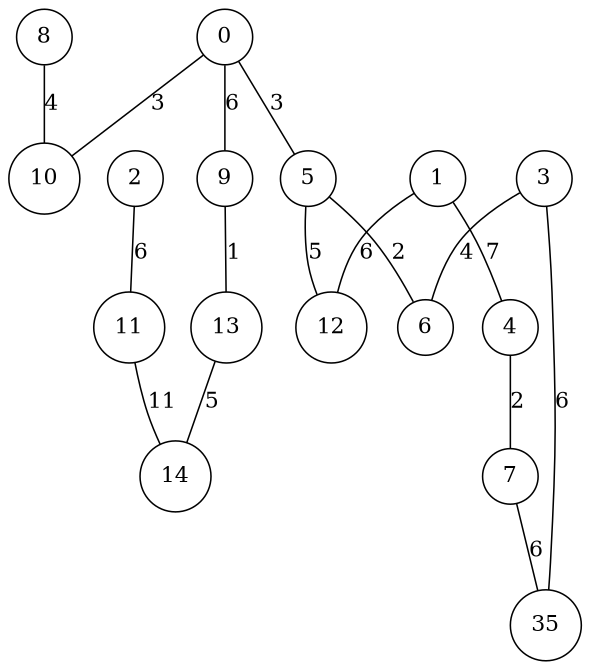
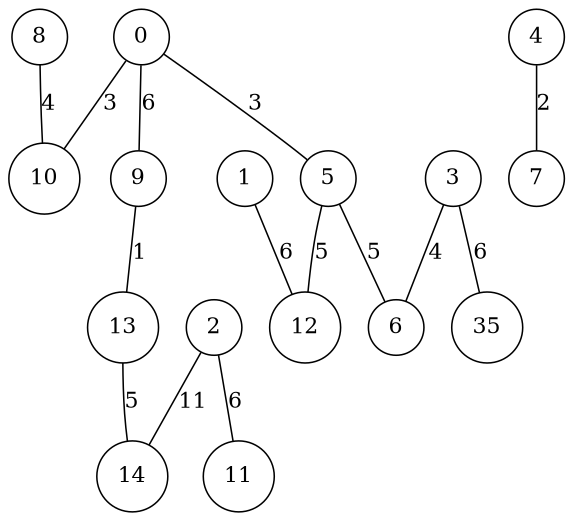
edge "1" -- "4": removed, label "7"
edge "5" -- "6": label "2" -> "5"
edge "11" -- "14": now "2" -- "14"
edge "7" -- "35": removed, label "6"
